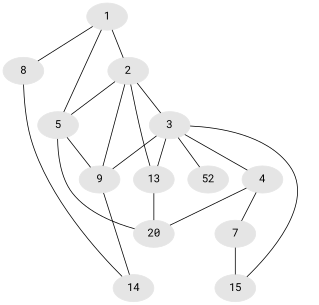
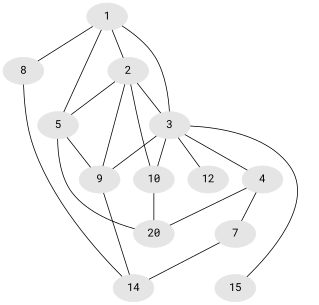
edge "1" -- "3": added
node "13": label "13" -> "10"
node "52": label "52" -> "12"
edge "7" -- "15": now "7" -- "14"
